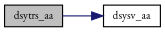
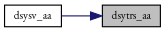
edge "dsytrs_aa" -> "dsysv_aa": reversed
